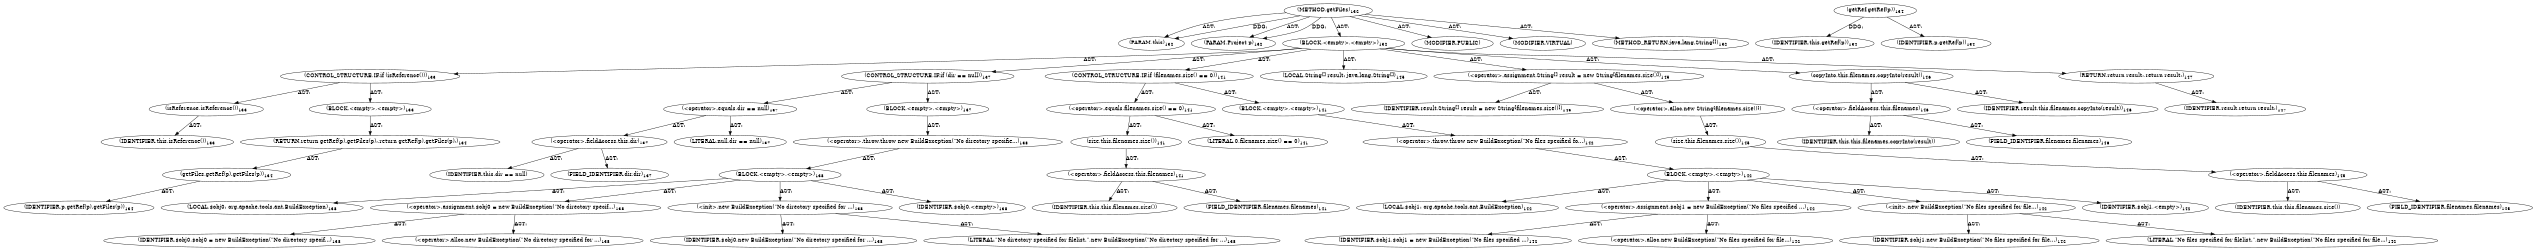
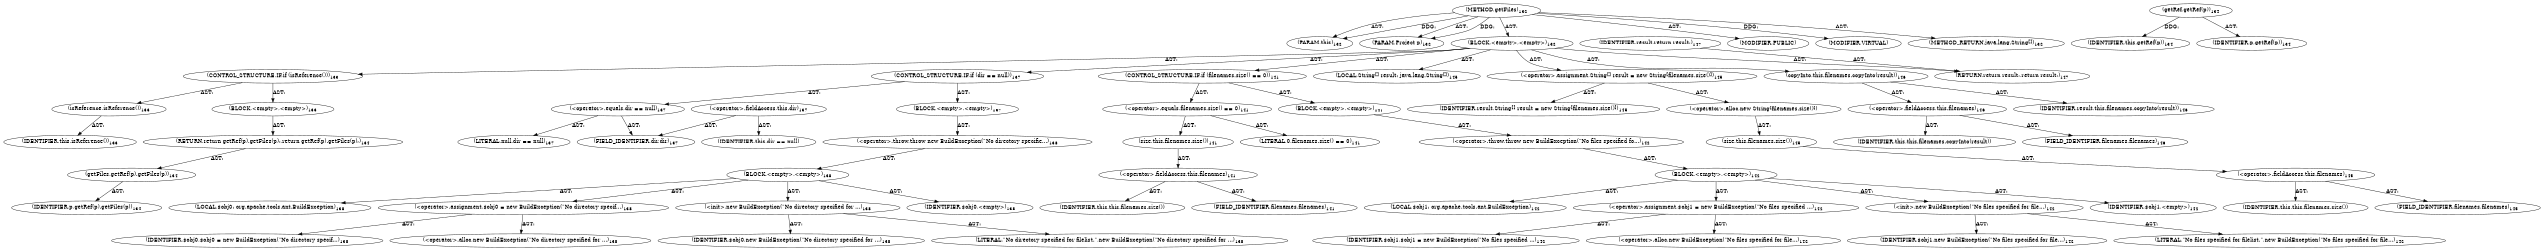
edge "(METHOD,getFiles)" -> "(MODIFIER,VIRTUAL)": label "AST: " -> "DDG: "
edge "(RETURN,return result;,return result;)" -> "(IDENTIFIER,result,return result;)": reversed
edge "(<operator>.equals,dir == null)" -> "(<operator>.fieldAccess,this.dir)": now "(<operator>.equals,dir == null)" -> "(FIELD_IDENTIFIER,dir,dir)"
